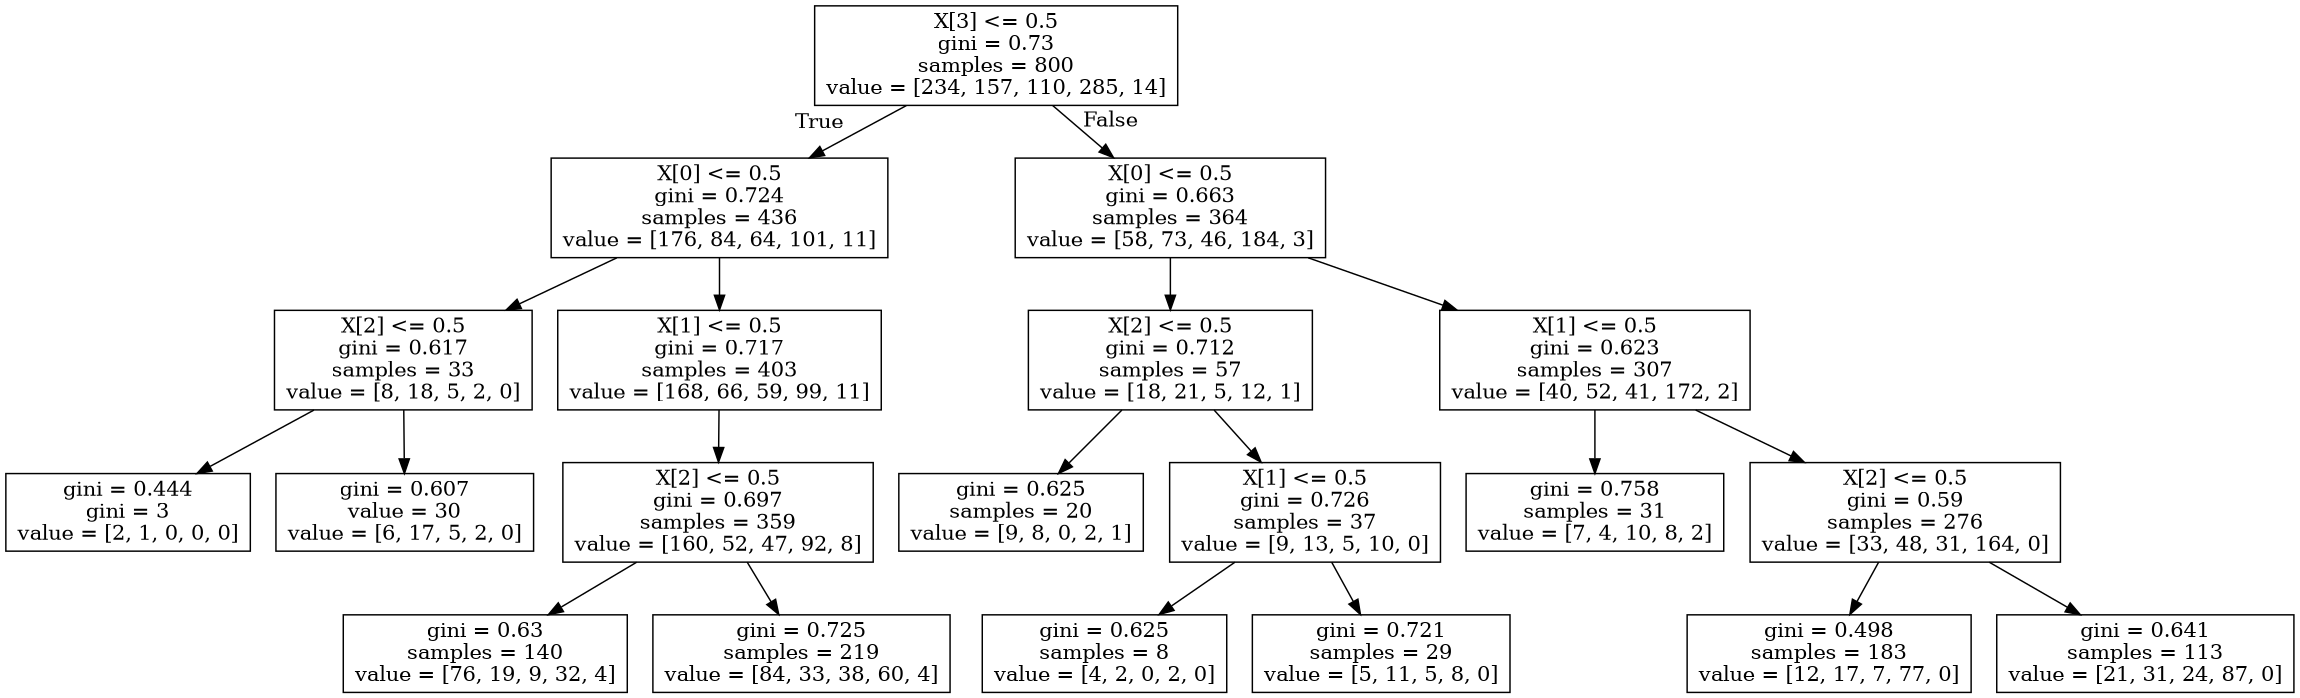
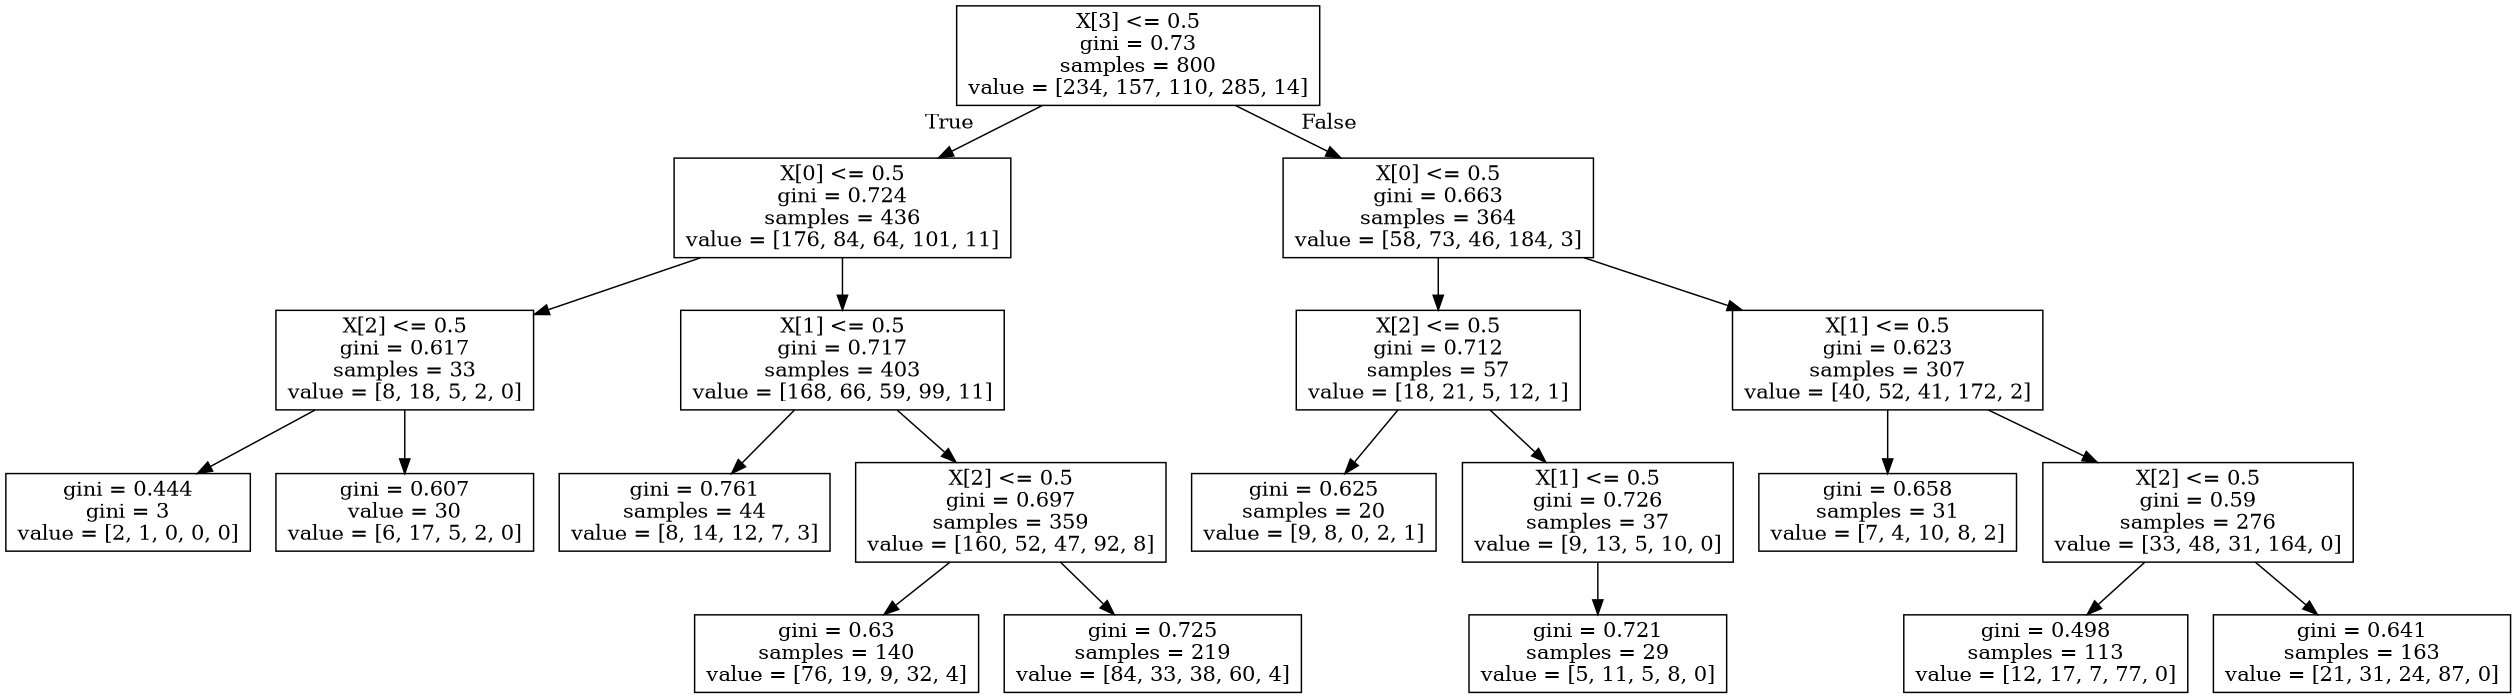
node "gini = 0.761 samples = 44 value = [8, 14, 12, 7, 3]": added
node "gini = 0.758 samples = 31 value = [7, 4, 10, 8, 2]": label "gini = 0.758 samples = 31 value = [7, 4, 10, 8, 2]" -> "gini = 0.658 samples = 31 value = [7, 4, 10, 8, 2]"
node "gini = 0.625 samples = 8 value = [4, 2, 0, 2, 0]": removed
node "gini = 0.498 samples = 183 value = [12, 17, 7, 77, 0]": label "gini = 0.498 samples = 183 value = [12, 17, 7, 77, 0]" -> "gini = 0.498 samples = 113 value = [12, 17, 7, 77, 0]"
node "gini = 0.641 samples = 113 value = [21, 31, 24, 87, 0]": label "gini = 0.641 samples = 113 value = [21, 31, 24, 87, 0]" -> "gini = 0.641 samples = 163 value = [21, 31, 24, 87, 0]"
